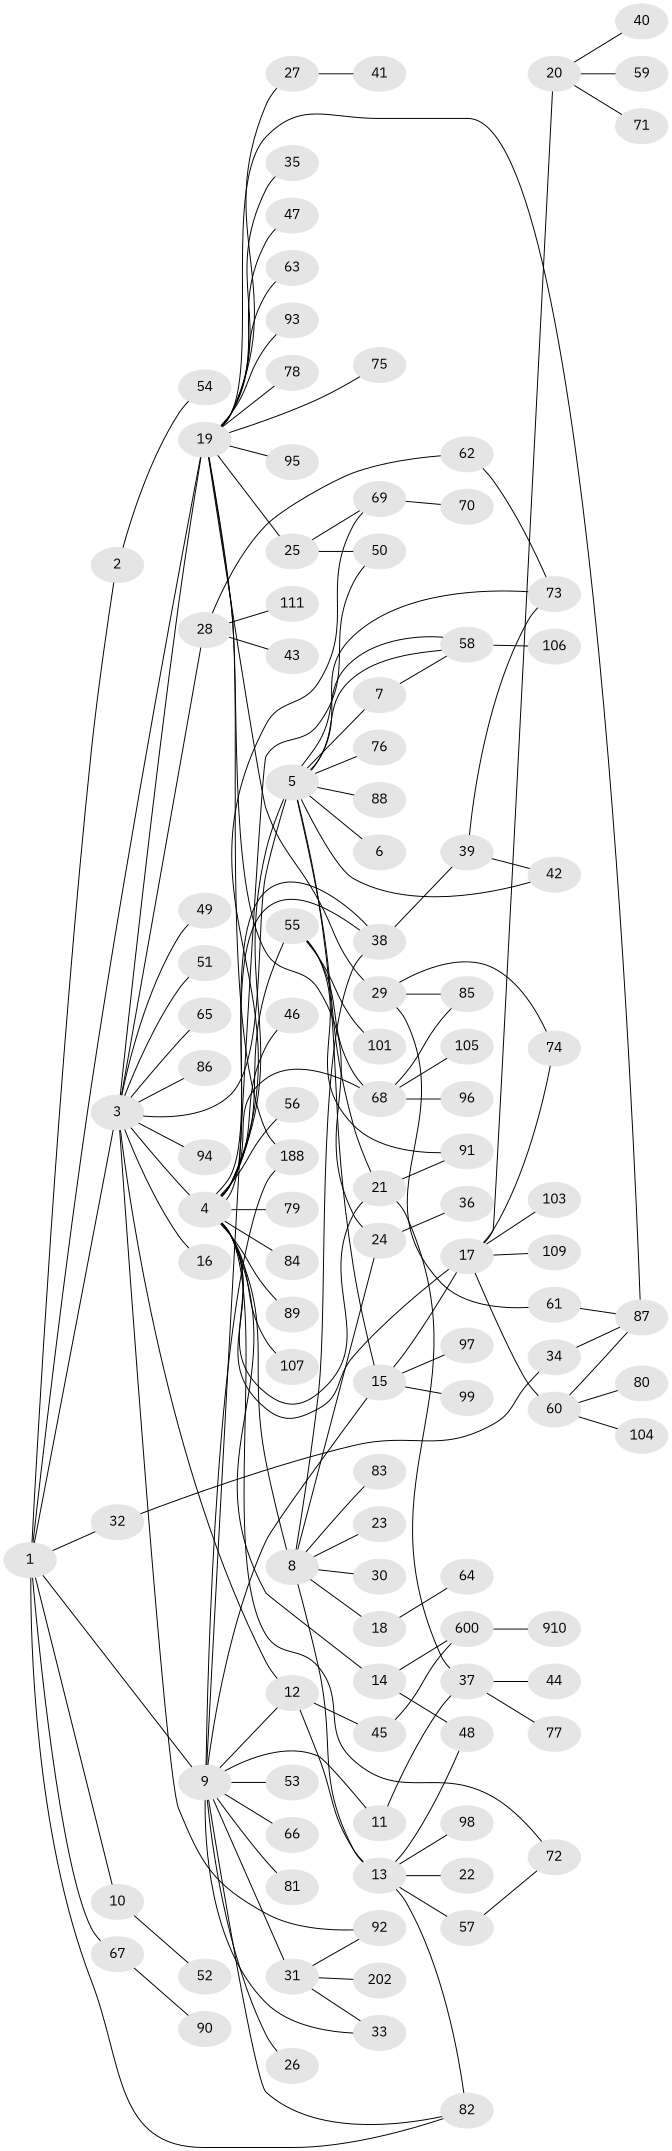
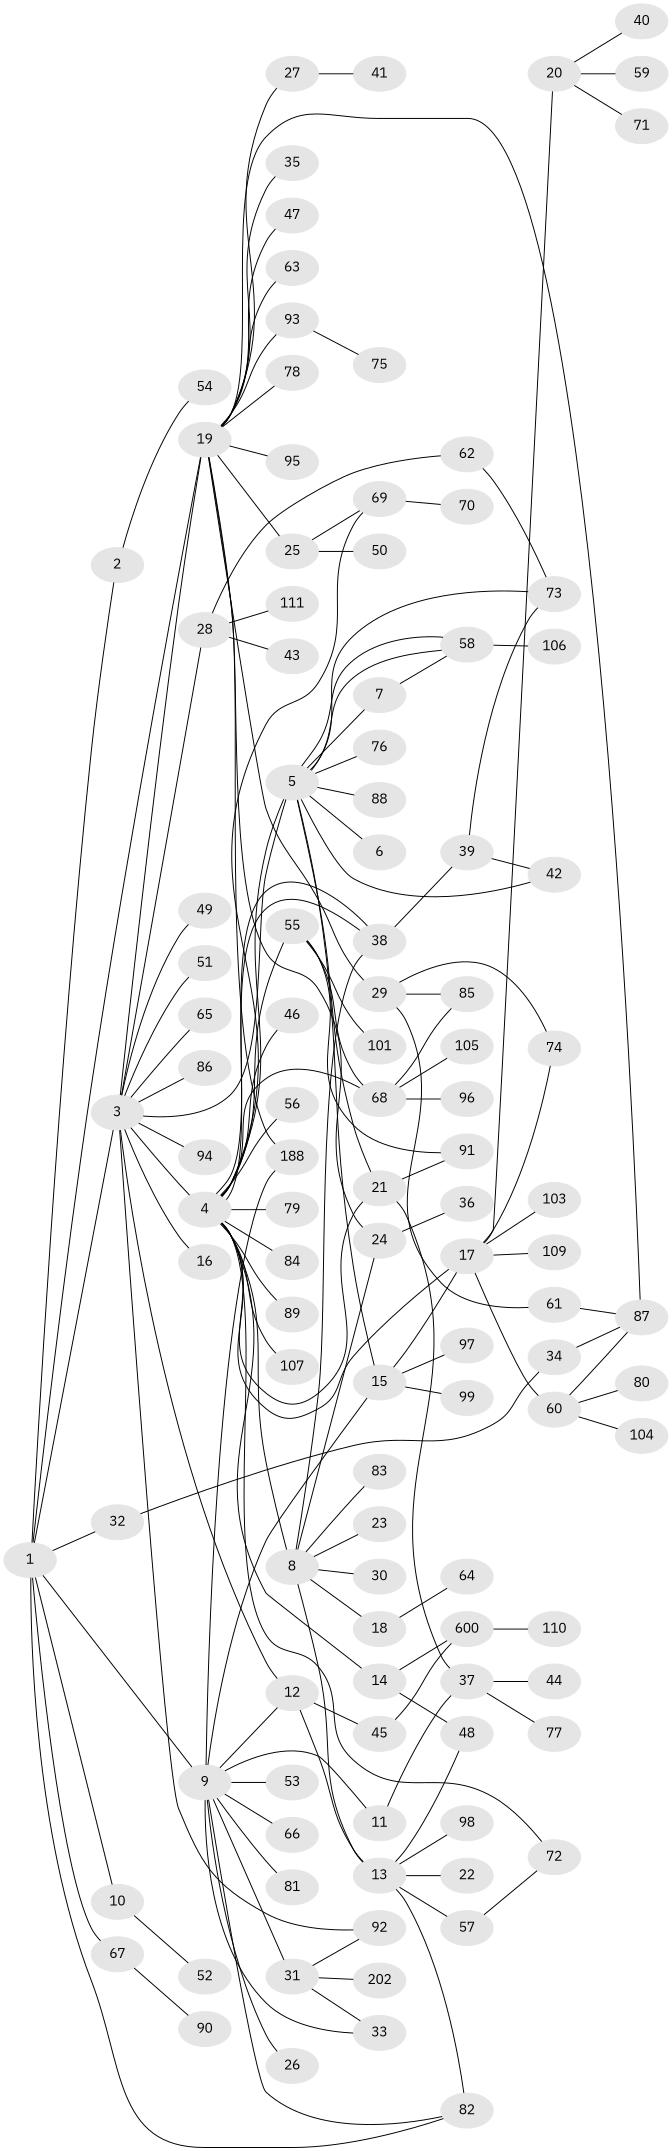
edge "75" -- "19": now "75" -- "93"
edge "50" -- "9": removed
node "910": label "910" -> "110"
